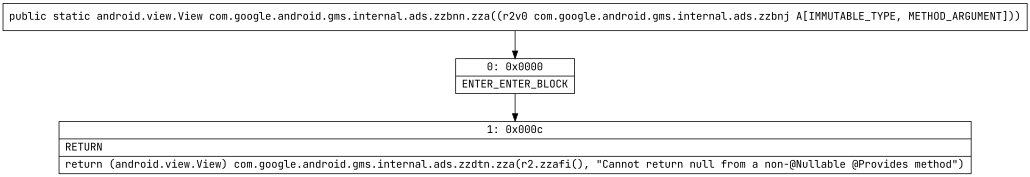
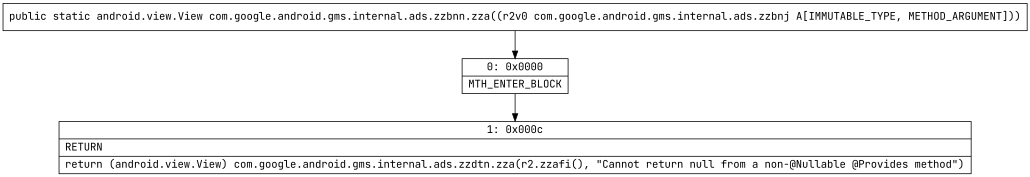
node "0: 0x0000": text "ENTER_ENTER_BLOCK" -> "MTH_ENTER_BLOCK"
